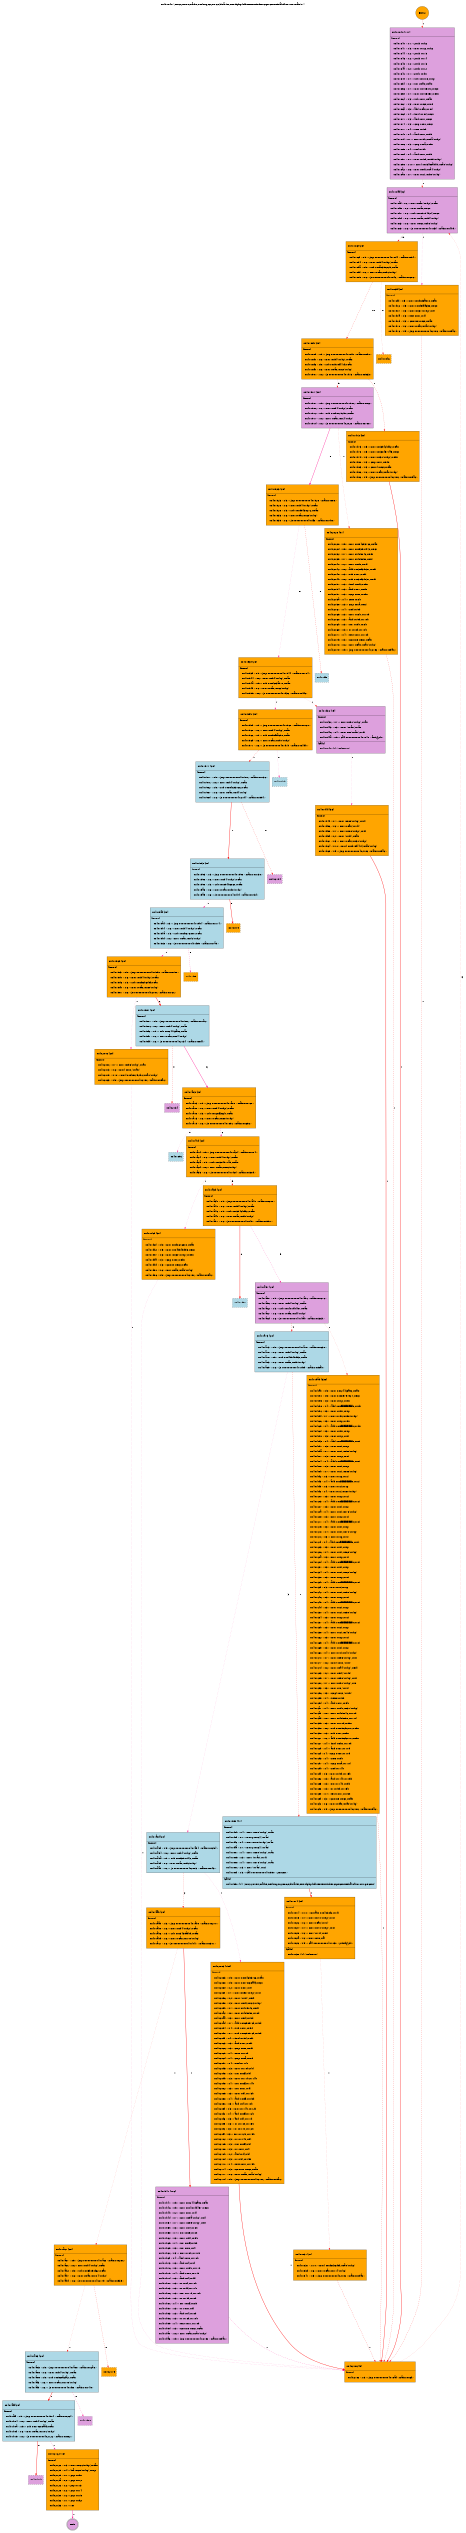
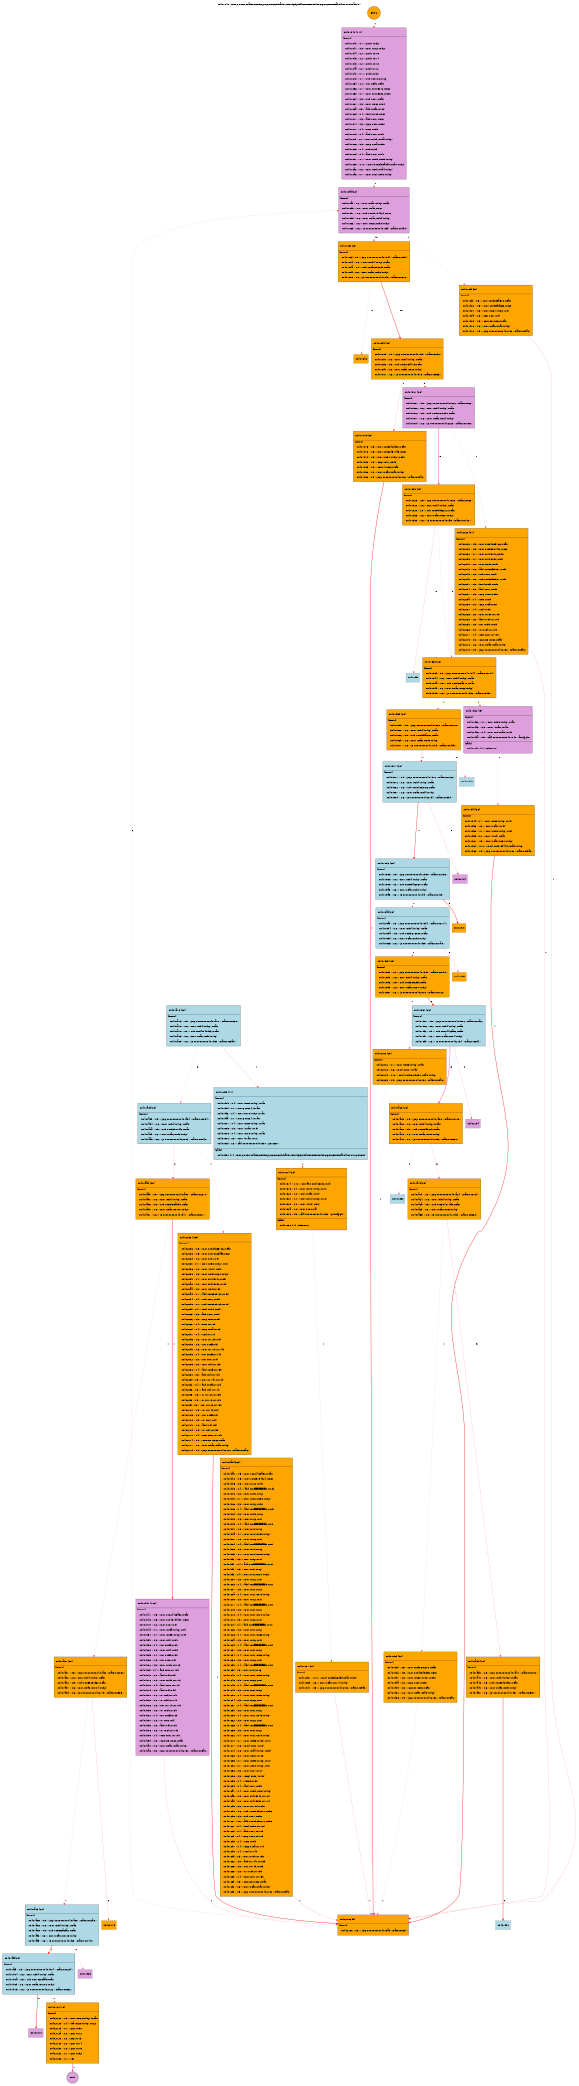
edge "0x4018cf [28]" -> "0x4018eb [28]": style dashed -> bold
node "0x401a57 [28]": removed
edge "0x401deb [41]" -> "0x401e14 [29]": style bold -> dotted
